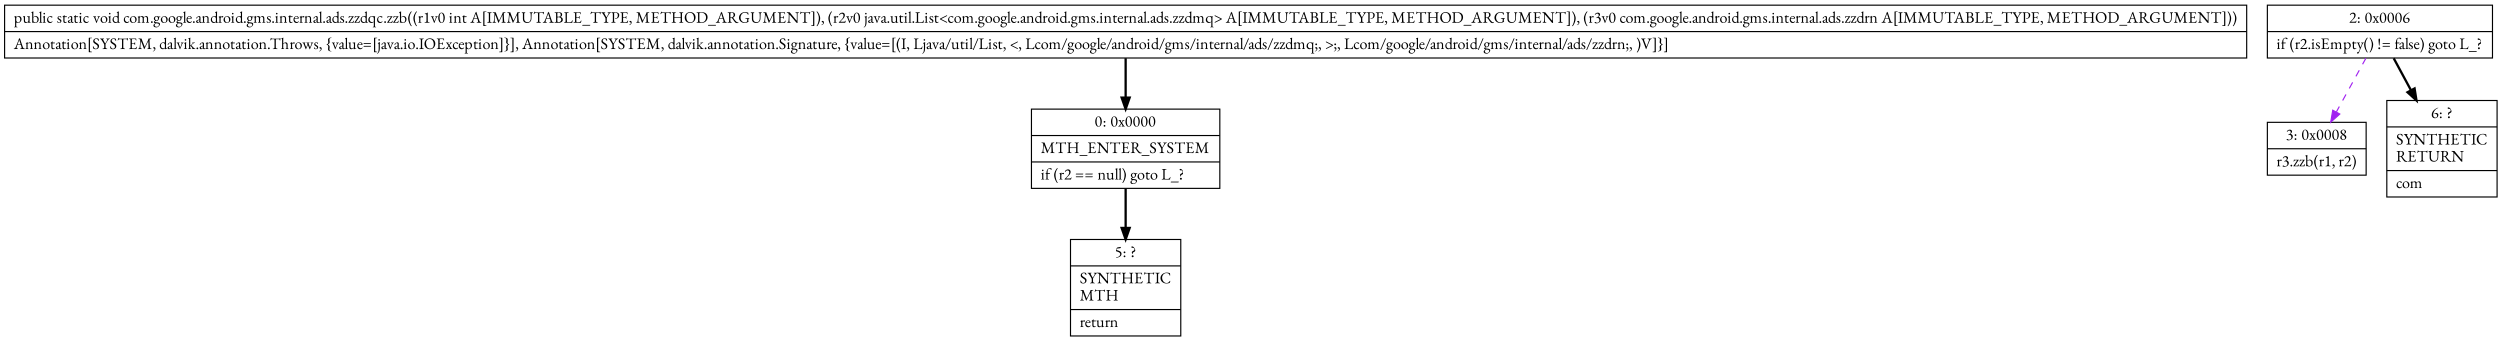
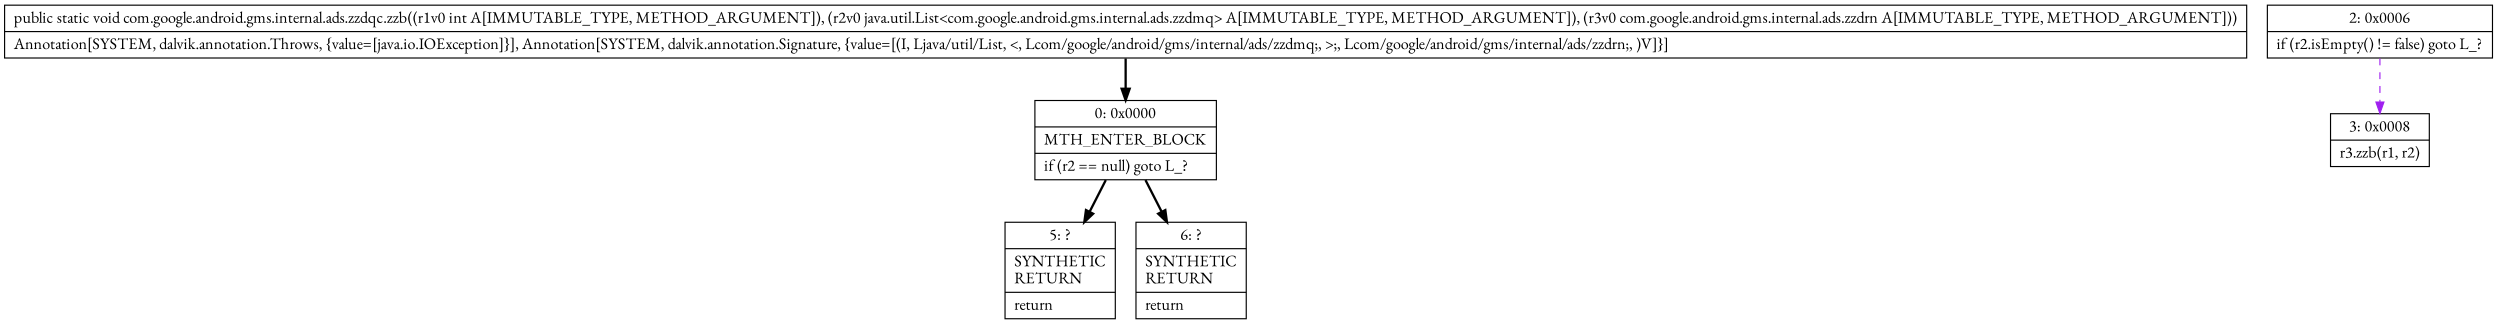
edge "2: 0x0006" -> "6: ?": now "0: 0x0000" -> "6: ?"
node "0: 0x0000": text "MTH_ENTER_SYSTEM" -> "MTH_ENTER_BLOCK"
node "6: ?": text "com" -> "return"
node "5: ?": text "MTH" -> "RETURN"
